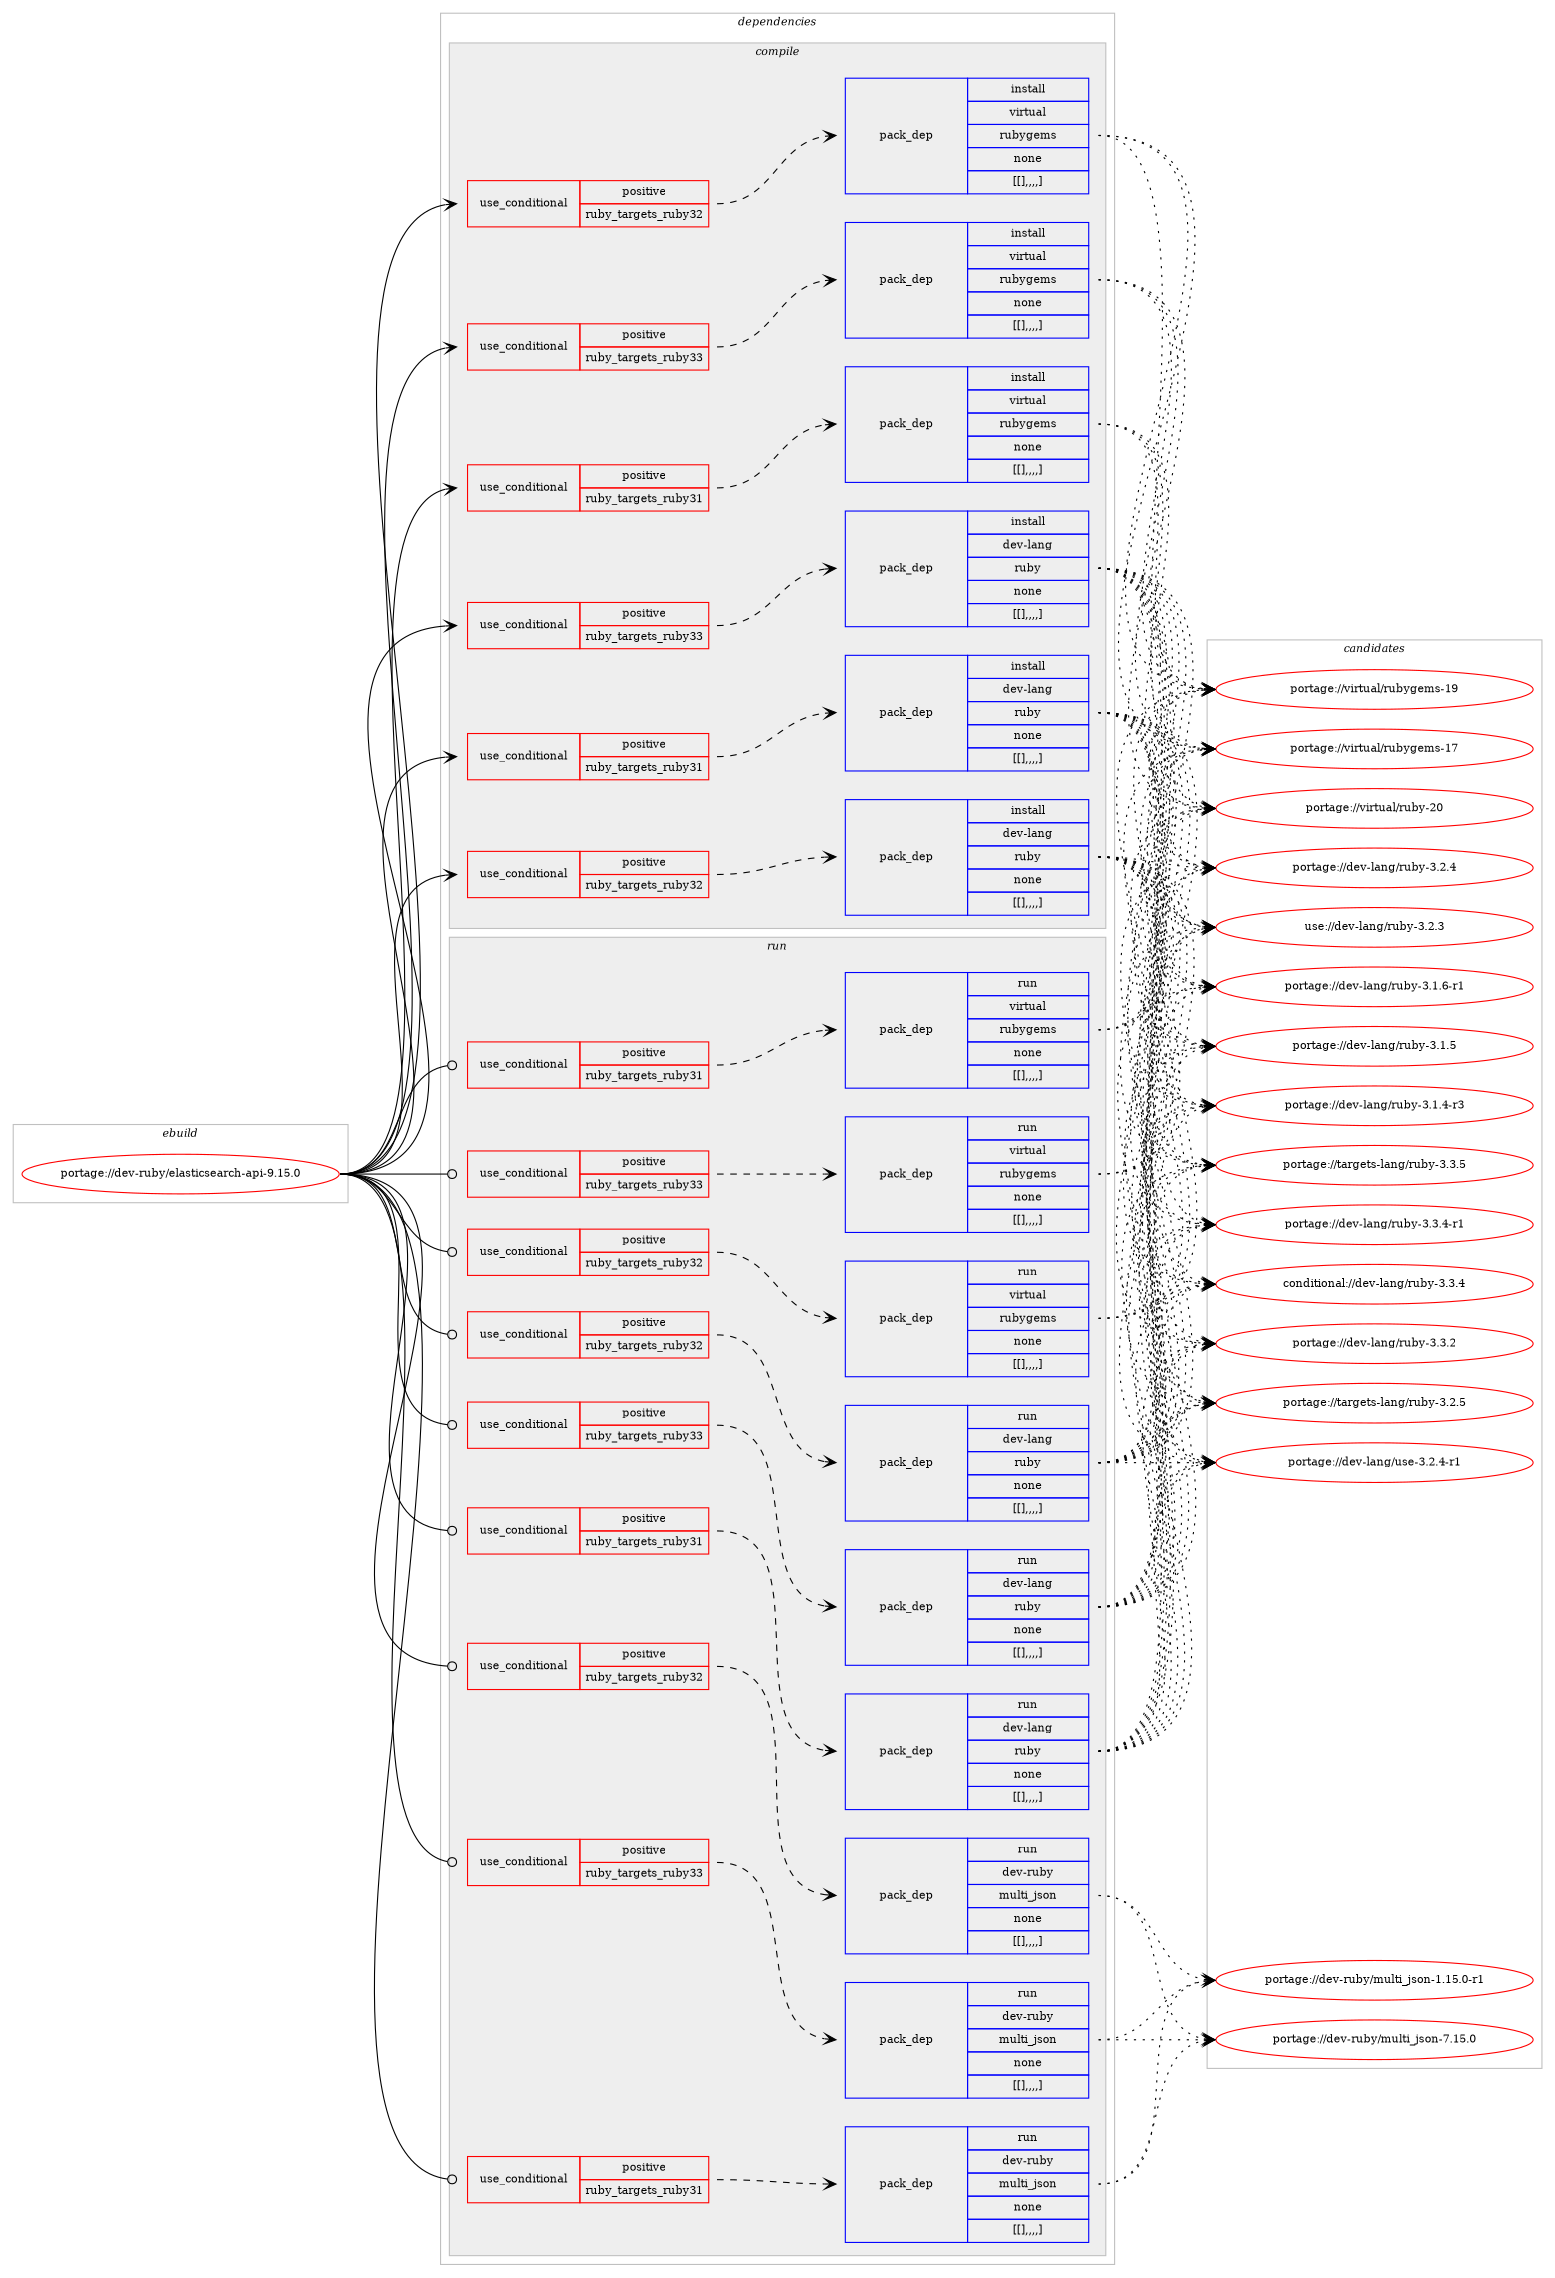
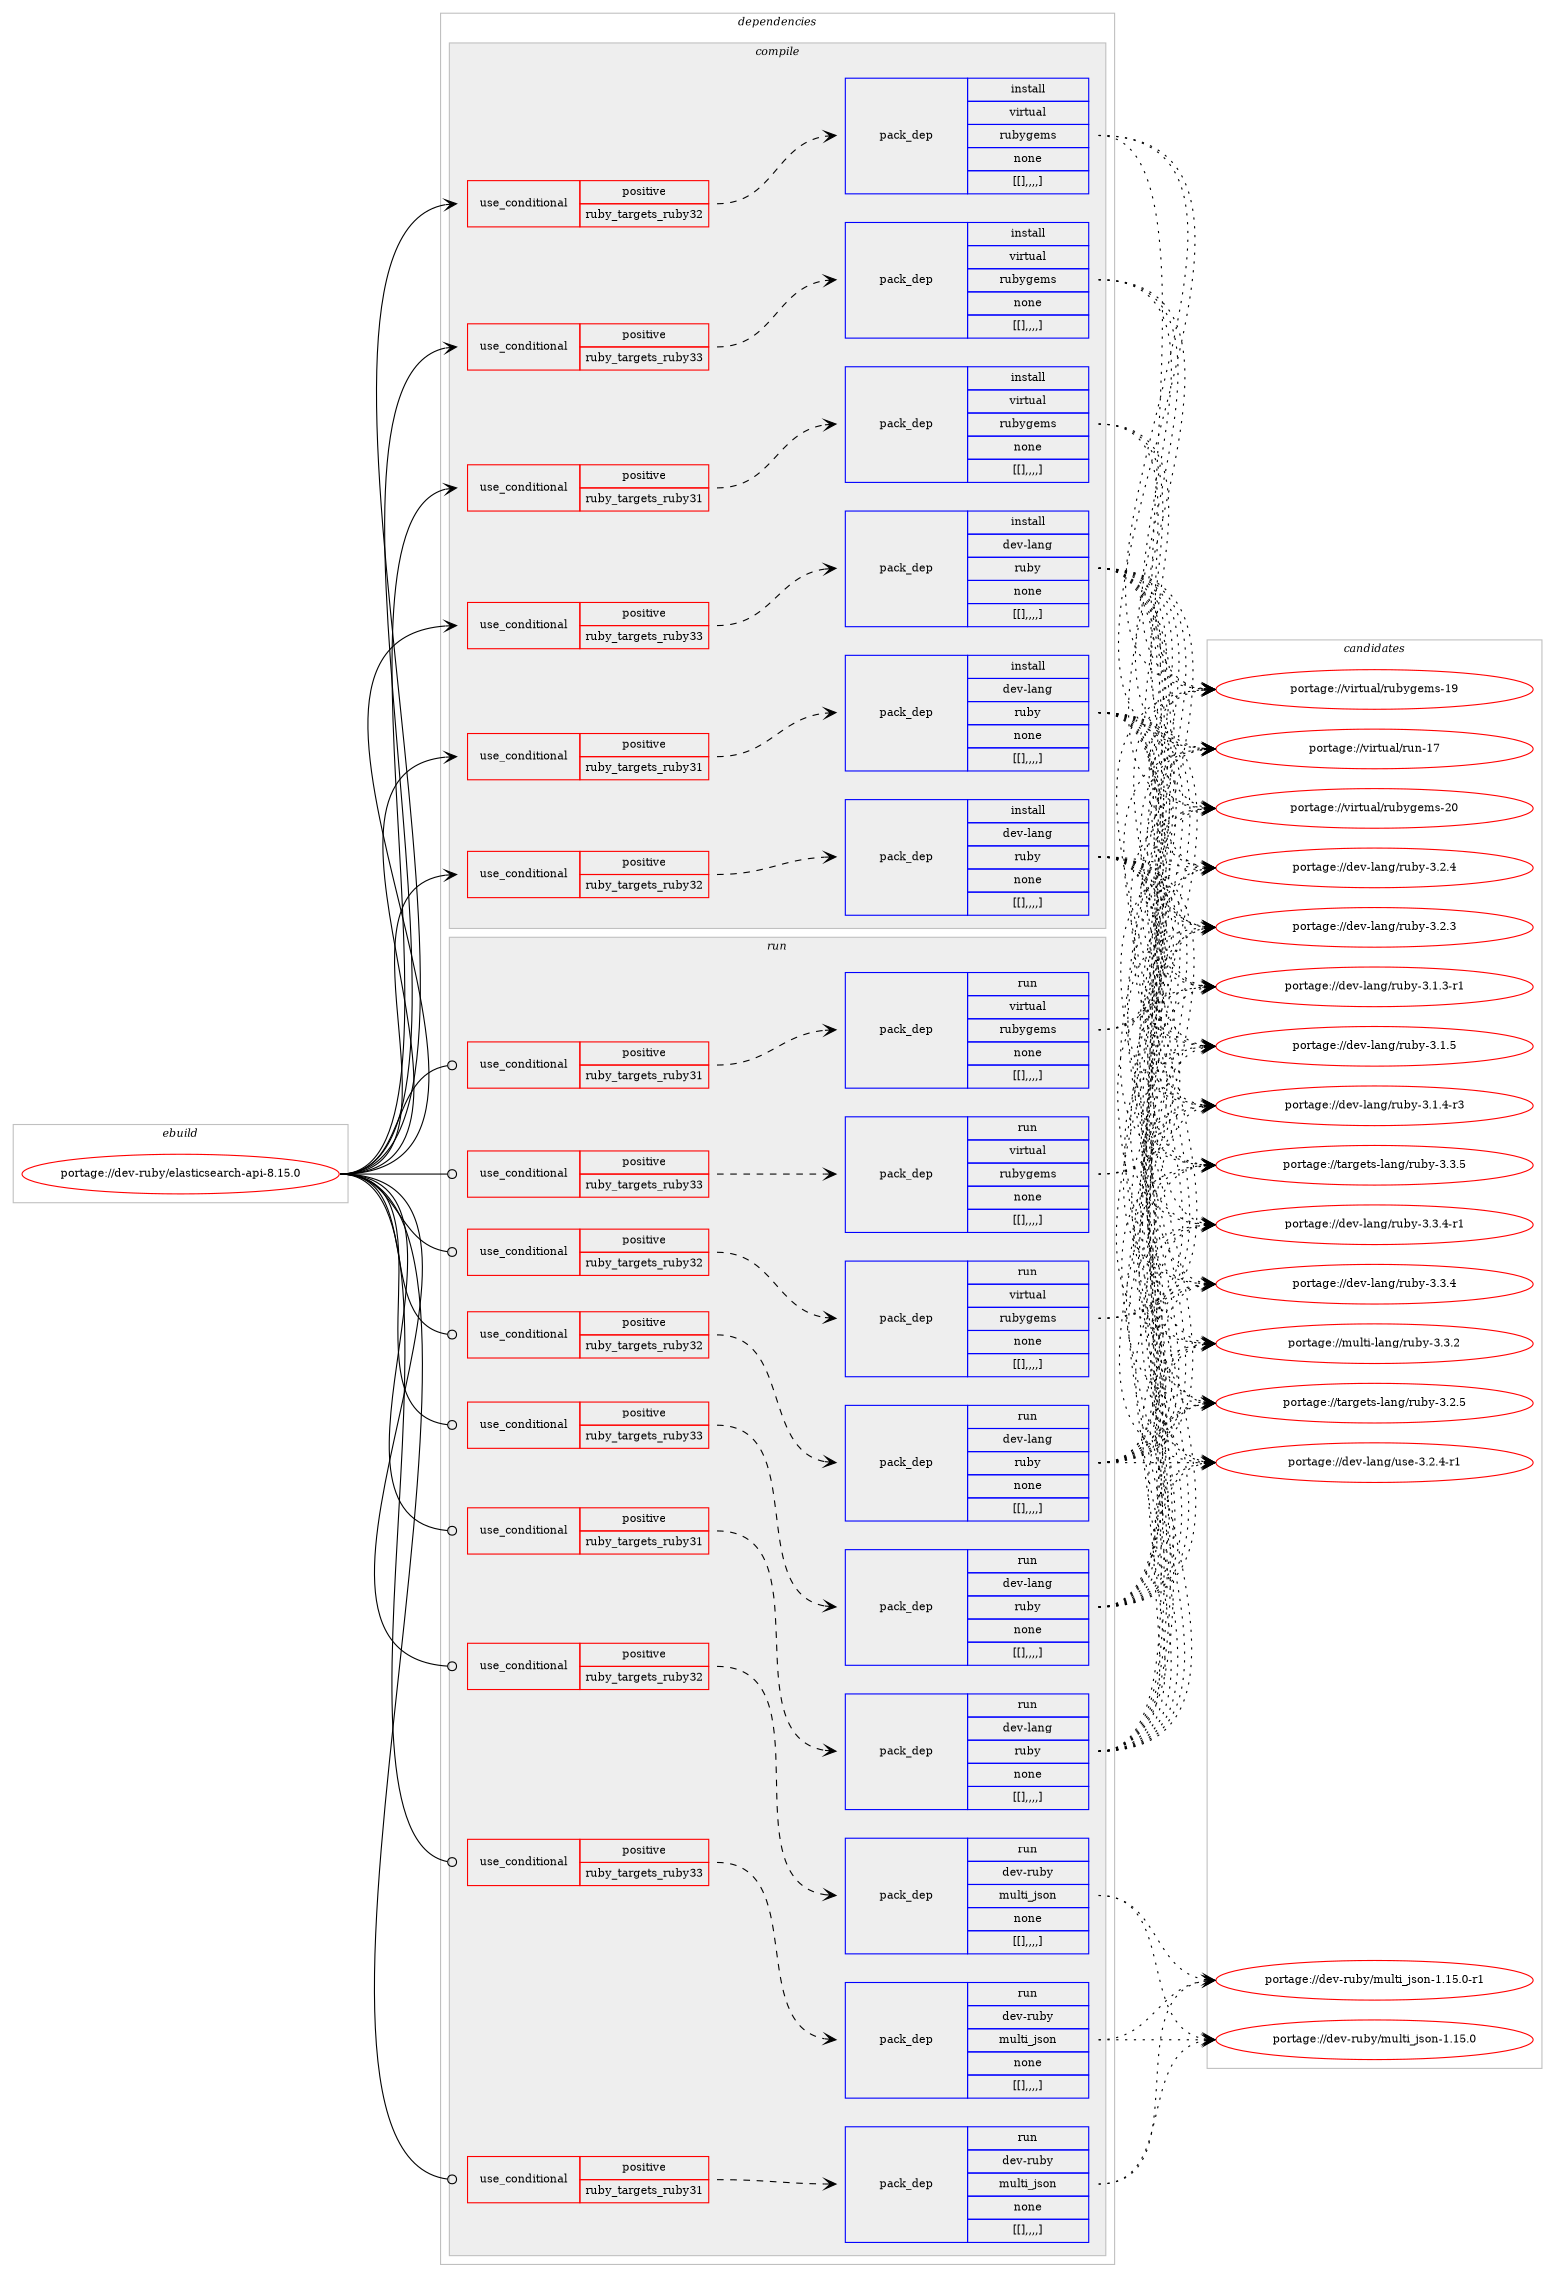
node "portage://virtual/rubygems-17": label "portage://virtual/rubygems-17" -> "portage://virtual/run-17"
node "portage://virtual/ruby-20": label "portage://virtual/ruby-20" -> "portage://virtual/rubygems-20"
node "use://dev-lang/ruby-3.2.3": label "use://dev-lang/ruby-3.2.3" -> "portage://dev-lang/ruby-3.2.3"
node "portage://dev-lang/ruby-3.1.6-r1": label "portage://dev-lang/ruby-3.1.6-r1" -> "portage://dev-lang/ruby-3.1.3-r1"
node "portage://dev-ruby/elasticsearch-api-9.15.0": label "portage://dev-ruby/elasticsearch-api-9.15.0" -> "portage://dev-ruby/elasticsearch-api-8.15.0"
node "conditional://dev-lang/ruby-3.3.4": label "conditional://dev-lang/ruby-3.3.4" -> "portage://dev-lang/ruby-3.3.4"
node "portage://dev-lang/ruby-3.3.2": label "portage://dev-lang/ruby-3.3.2" -> "portage://multi-lang/ruby-3.3.2"
node "portage://dev-ruby/multi_json-7.15.0": label "portage://dev-ruby/multi_json-7.15.0" -> "portage://dev-ruby/multi_json-1.15.0"
